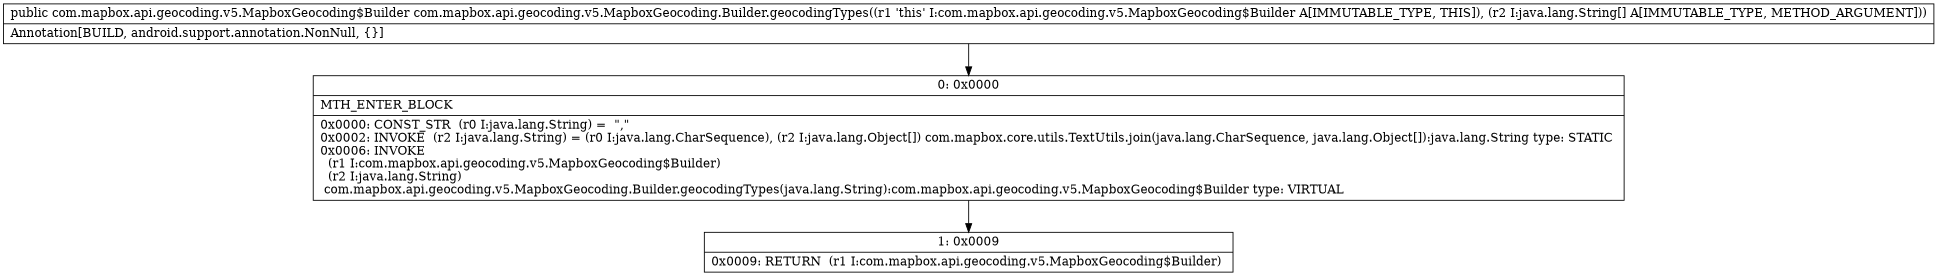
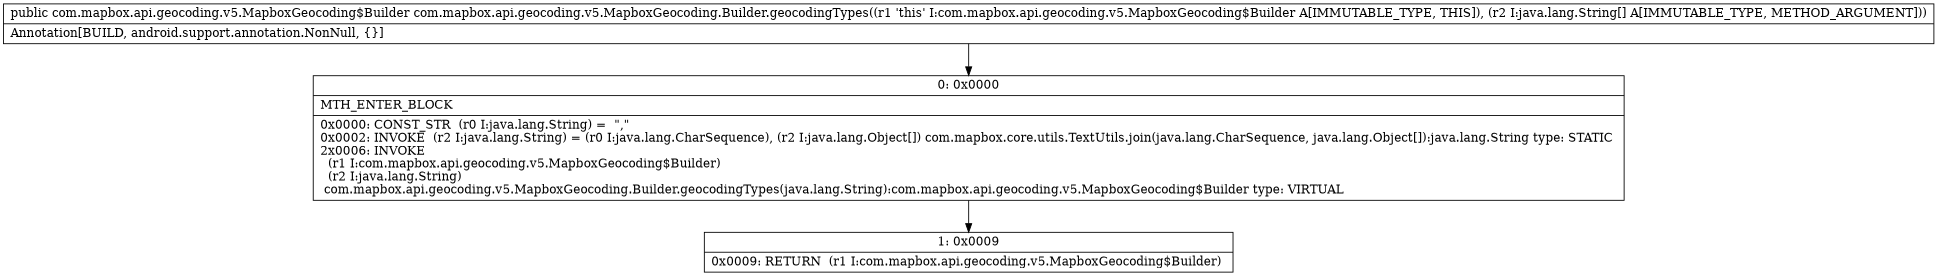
node "0: 0x0000": text "0x0006: INVOKE" -> "2x0006: INVOKE"
